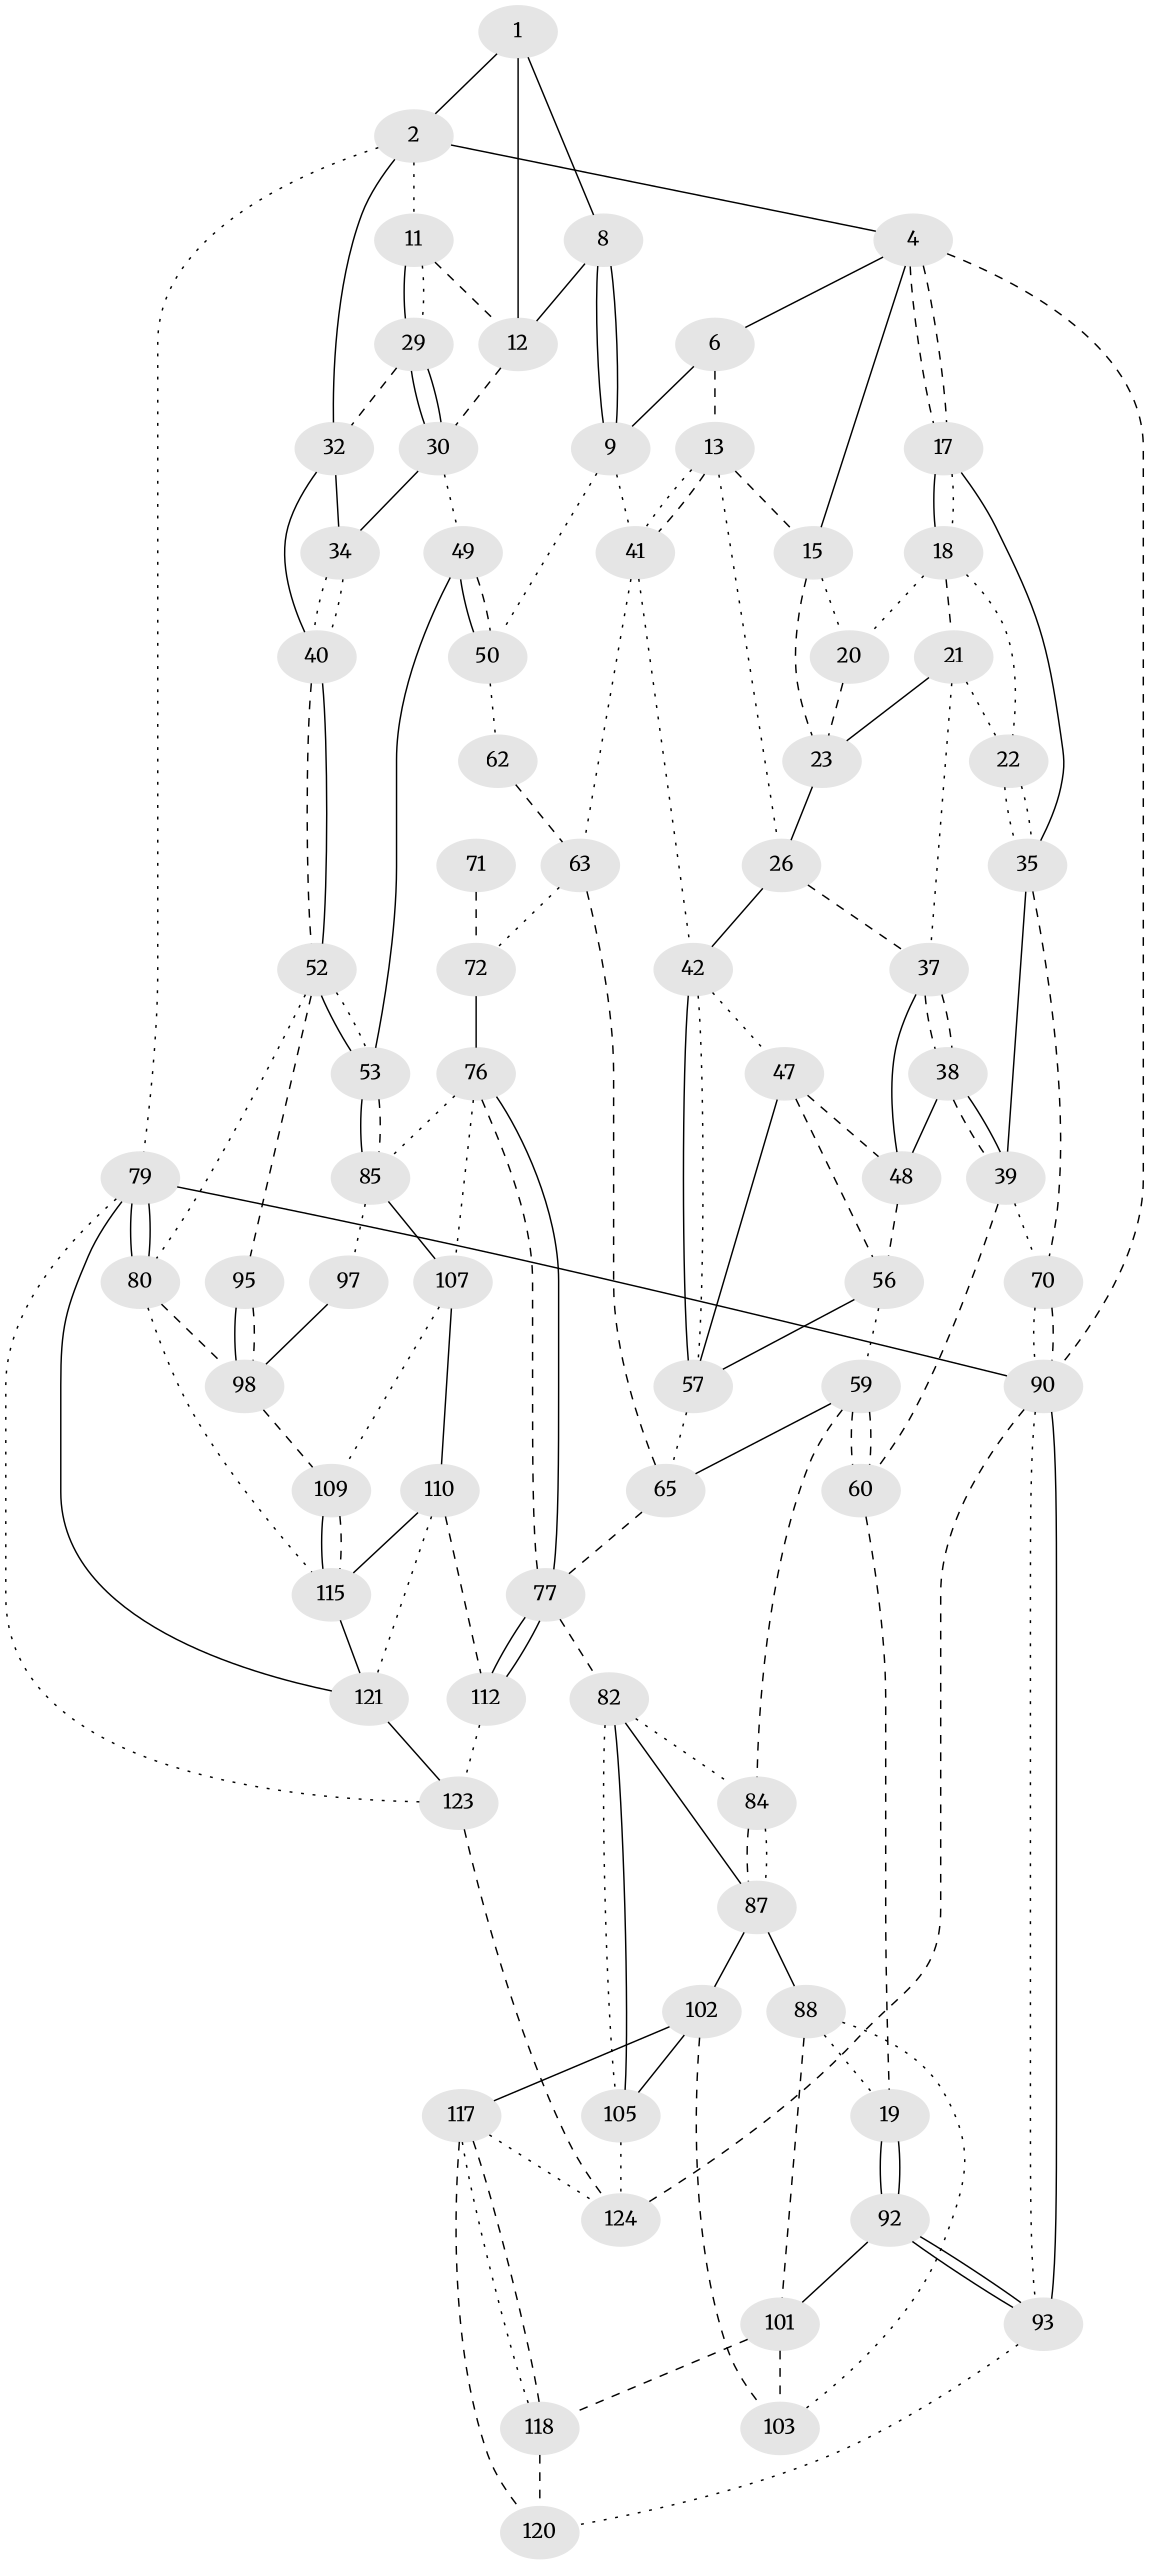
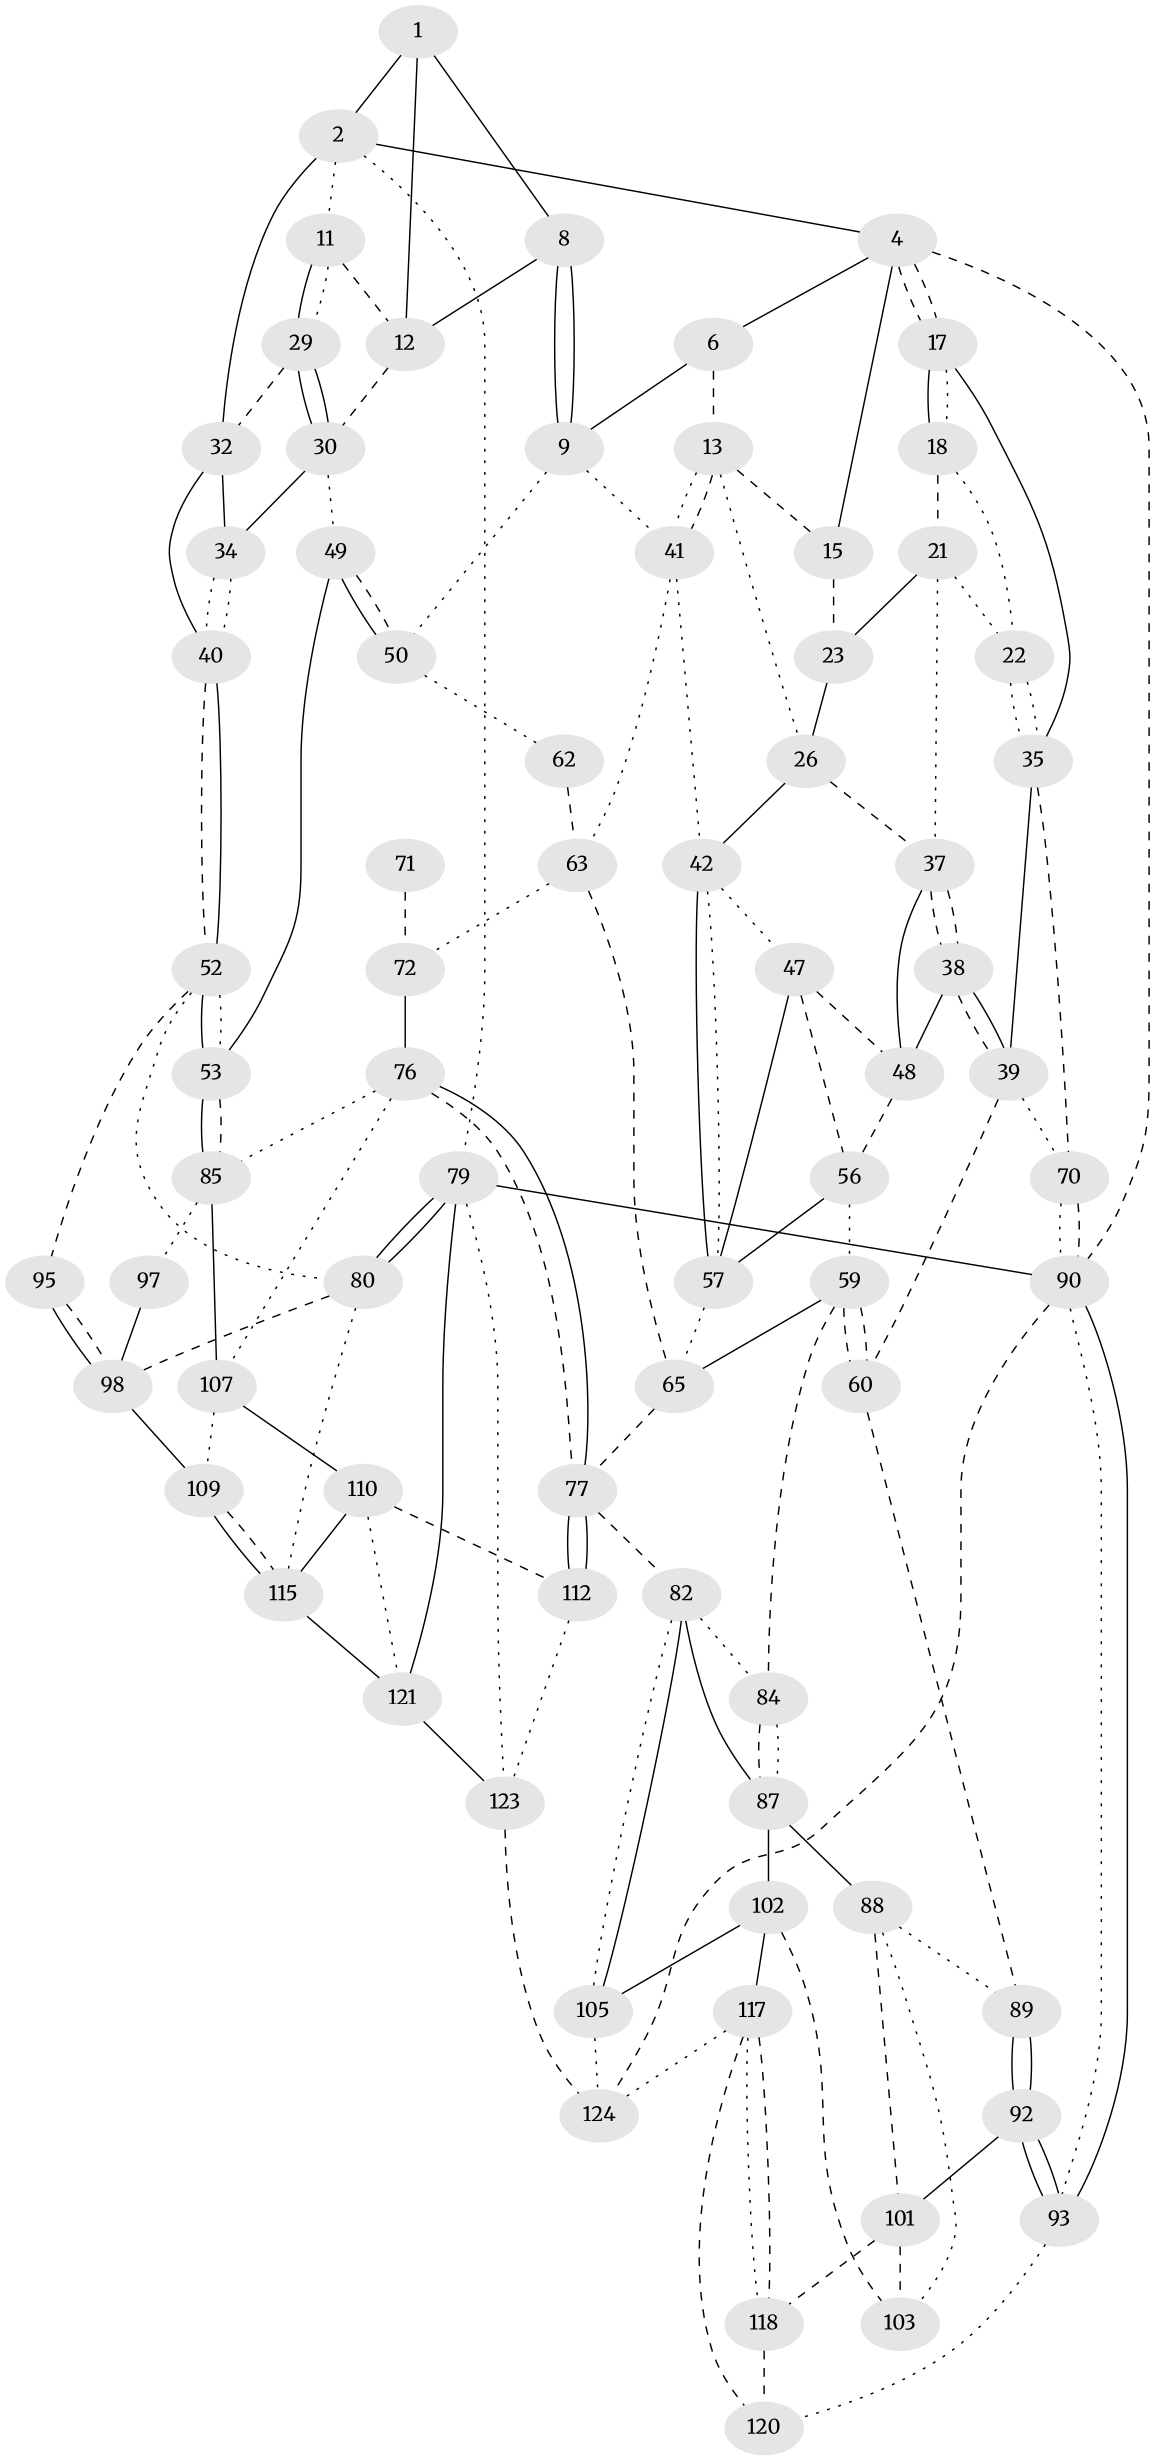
node "20": removed
edge "98" -- "109": style dashed -> solid
node "19": label "19" -> "89"
